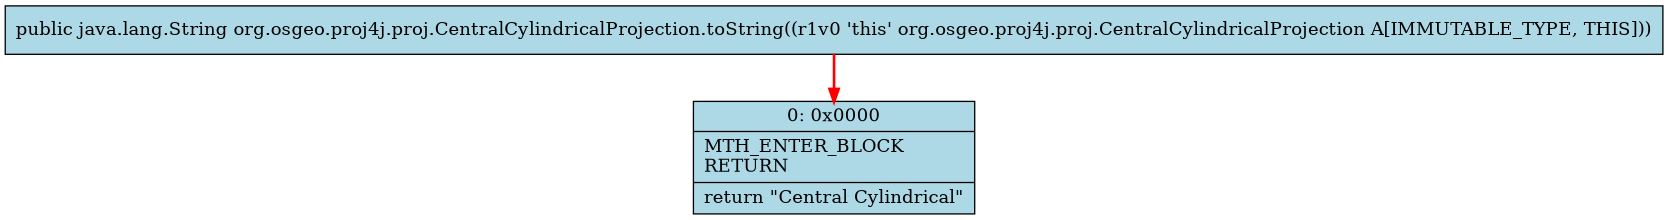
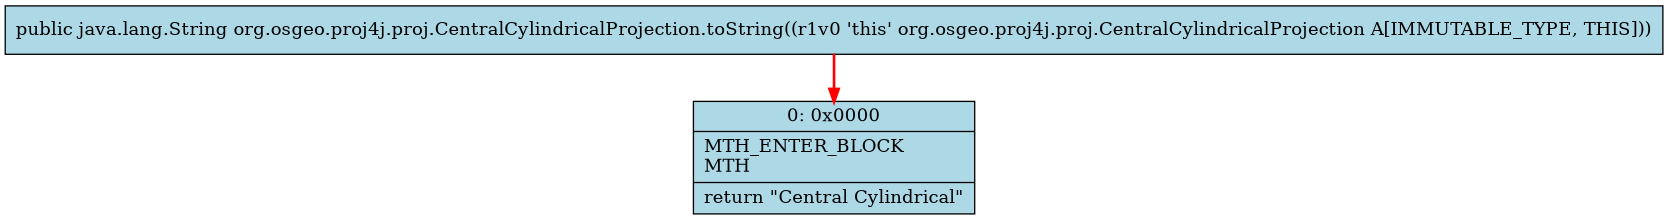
node "0: 0x0000": text "RETURN" -> "MTH"
